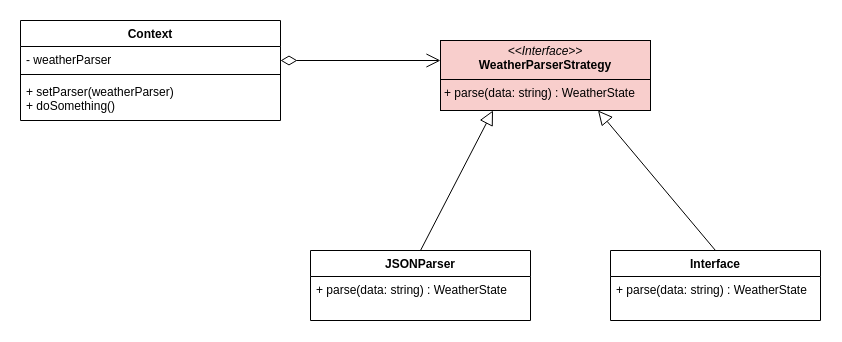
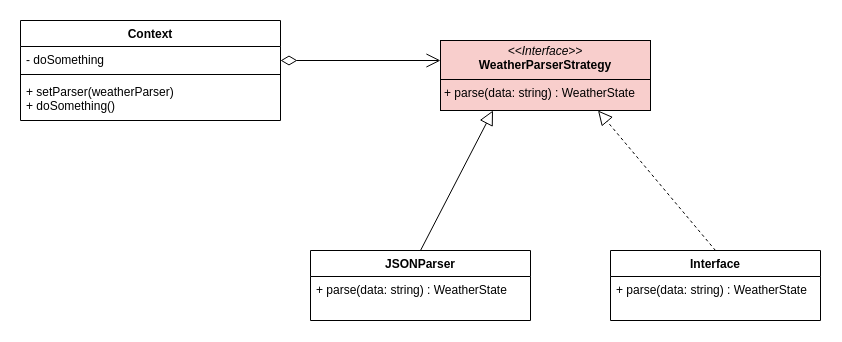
node "- weatherParser": label "- weatherParser" -> "- doSomething"
edge "Interface" -> "<<Interface>> WeatherParserStrategy + parse(data: string) : WeatherState": style solid -> dashed
